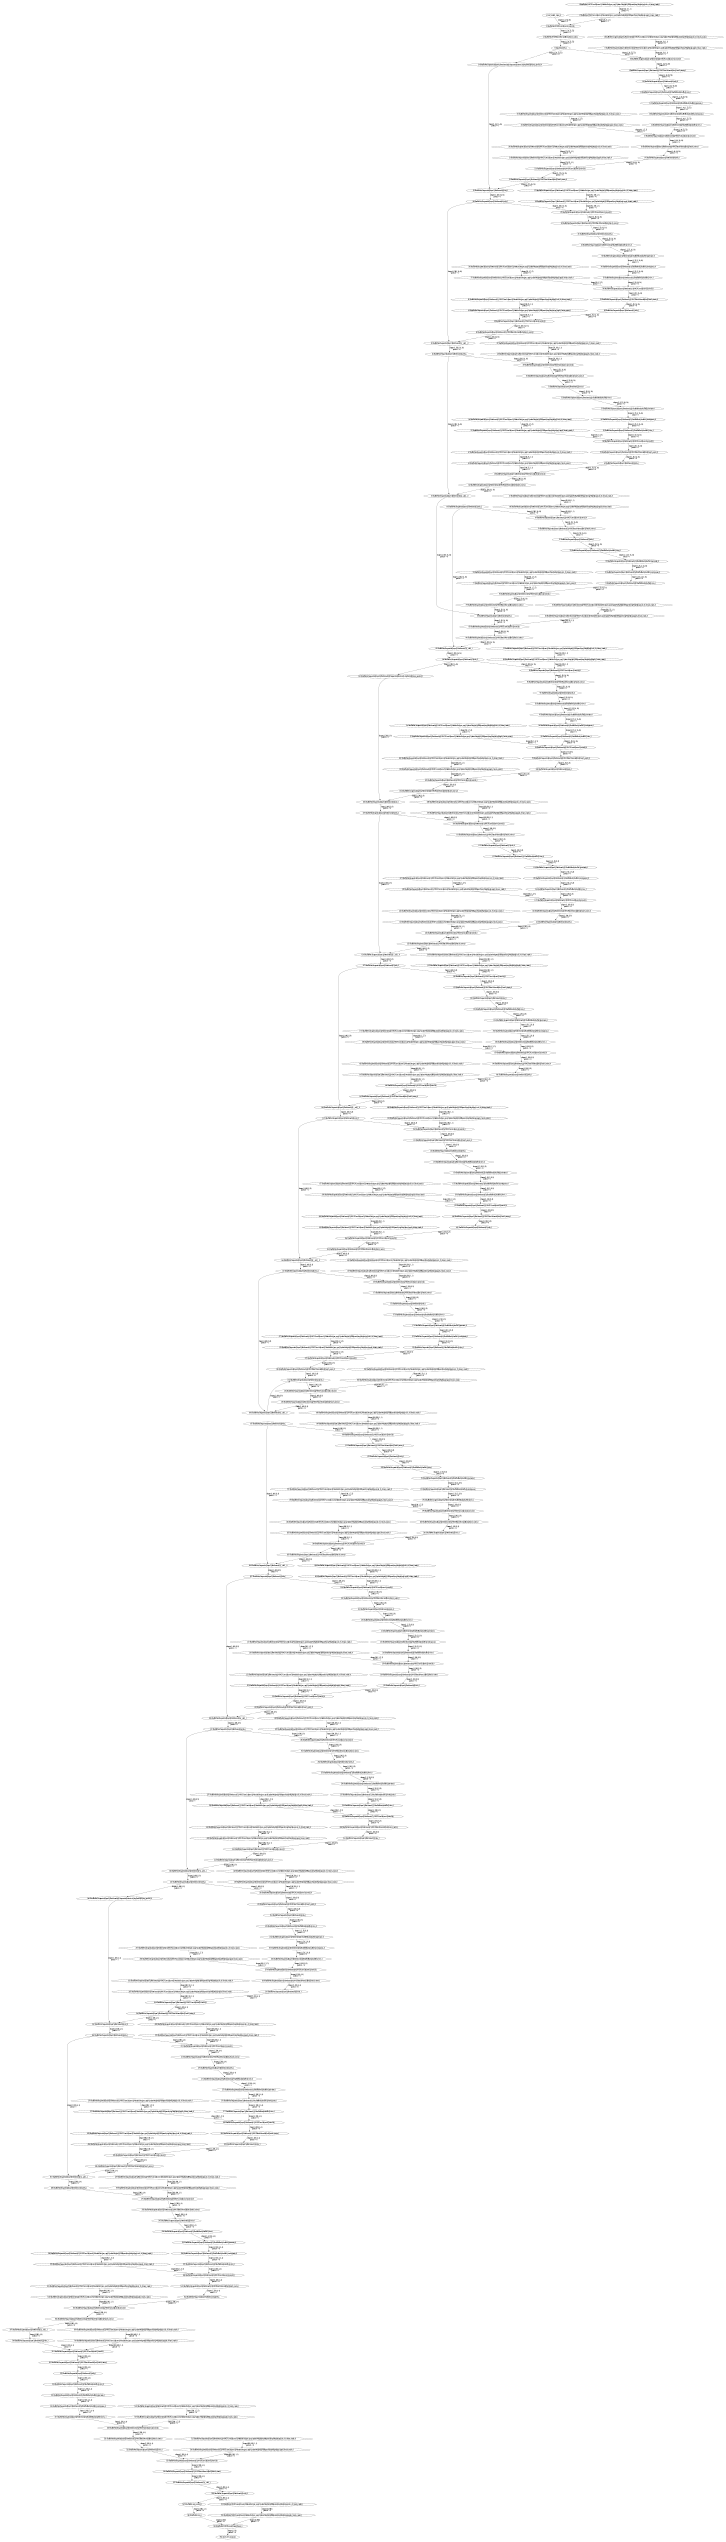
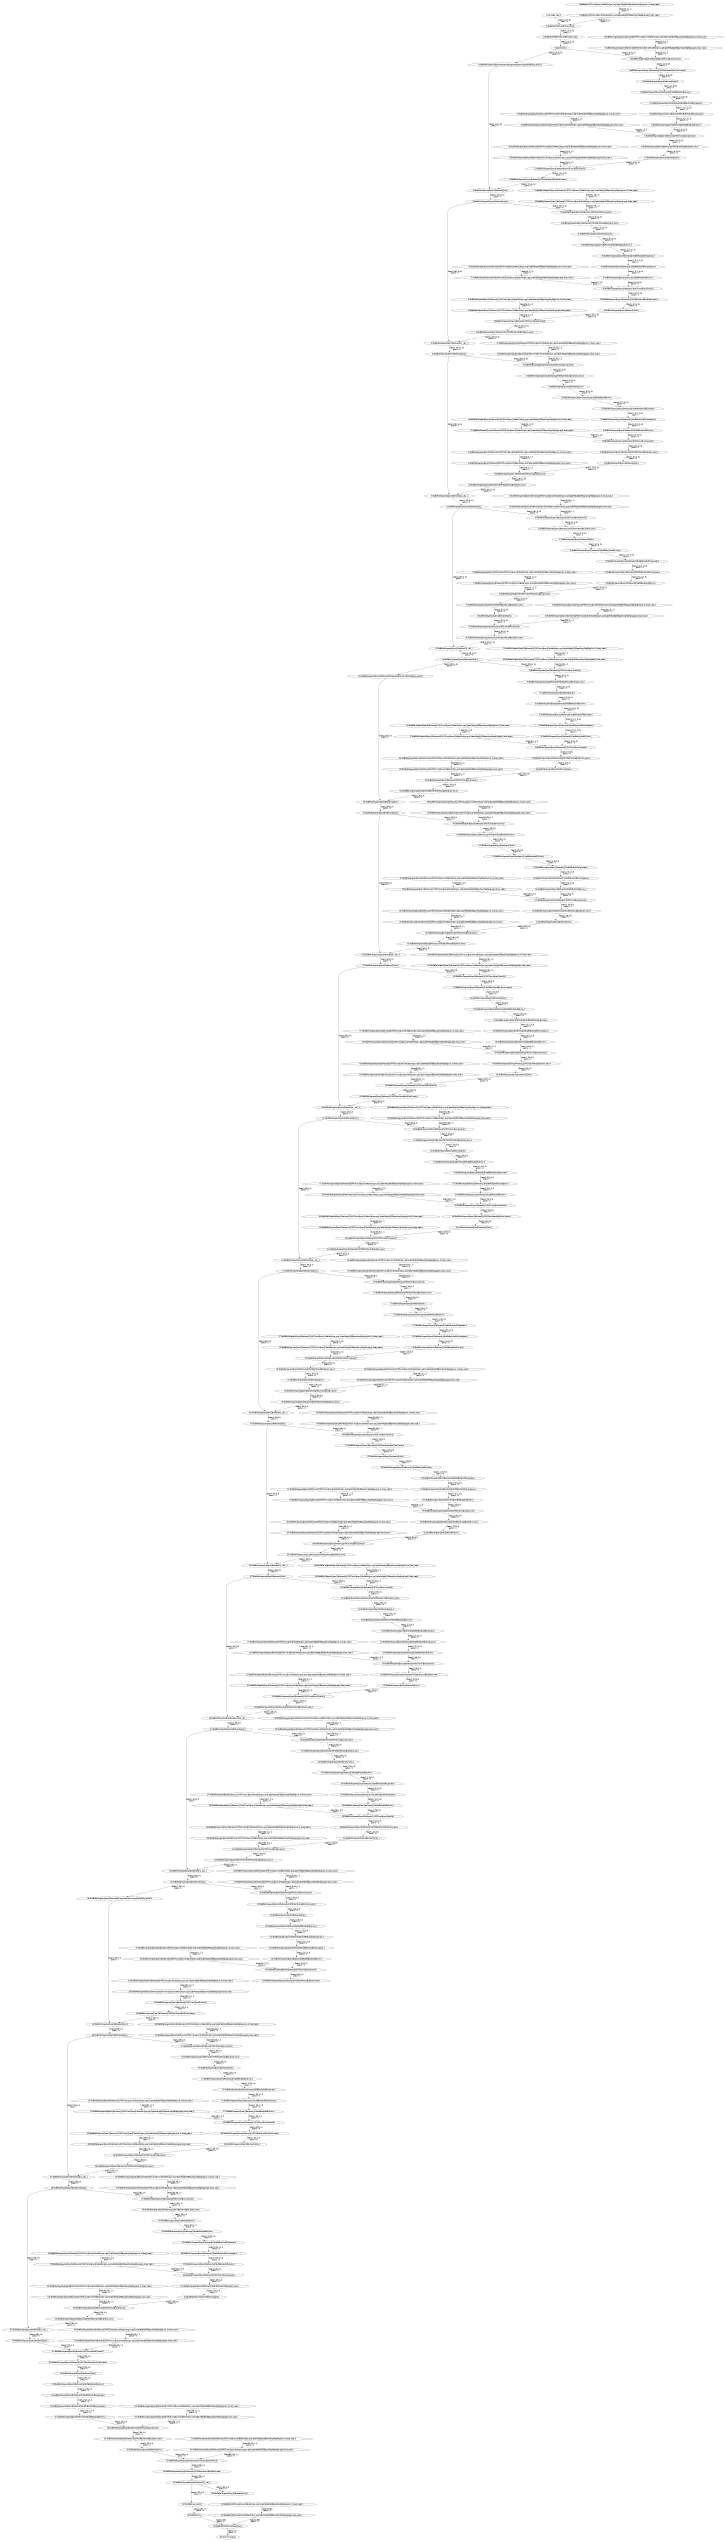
edge "65 ShuffleNet/Sequential[layer1]/Bottleneck[2]/__add___0" -> "80 ShuffleNet/Sequential[layer1]/Bottleneck[3]/relu_1": now "65 ShuffleNet/Sequential[layer1]/Bottleneck[2]/__add___0" -> "66 ShuffleNet/Sequential[layer1]/Bottleneck[2]/relu_2"
edge "85 ShuffleNet/Sequential[layer1]/Bottleneck[3]/__add___0" -> "86 ShuffleNet/Sequential[layer1]/Bottleneck[3]/relu_2": reversed
edge "186 ShuffleNet/Sequential[layer2]/Bottleneck[4]/__add___0" -> "181 ShuffleNet/Sequential[layer2]/Bottleneck[4]/relu_1": now "186 ShuffleNet/Sequential[layer2]/Bottleneck[4]/__add___0" -> "187 ShuffleNet/Sequential[layer2]/Bottleneck[4]/relu_2"
node "261 ShuffleNet/Sequential[layer3]/Bottleneck[0]/relu_1": removed
edge "288 ShuffleNet/Sequential[layer3]/Bottleneck[1]/relu_2" -> "307 ShuffleNet/Sequential[layer3]/Bottleneck[2]/__add___0": added, label "shape:(1, 800, 4, 4) ports:0 -> 1"
edge "328 ShuffleNet/Sequential[layer3]/Bottleneck[3]/relu_2" -> "329 ShuffleNet/avg_pool2d_0": now "327 ShuffleNet/Sequential[layer3]/Bottleneck[3]/__add___0" -> "329 ShuffleNet/avg_pool2d_0"
